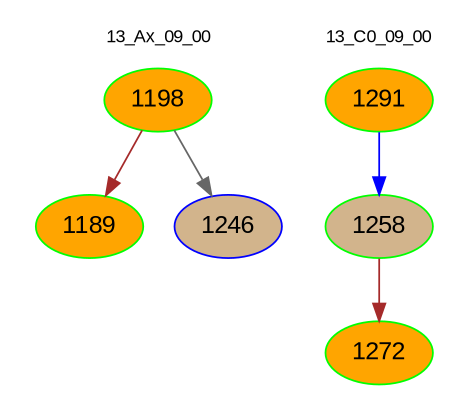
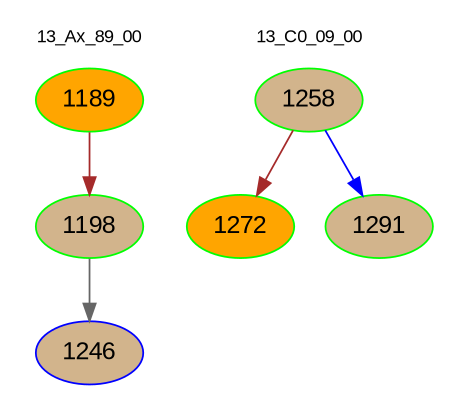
cluster "13_Ax_09_00": label "13_Ax_09_00" -> "13_Ax_89_00"
node "1198": fillcolor orange -> tan
node "1291": fillcolor orange -> tan
edge "1198" -> "1189": reversed
edge "1291" -> "1258": reversed
